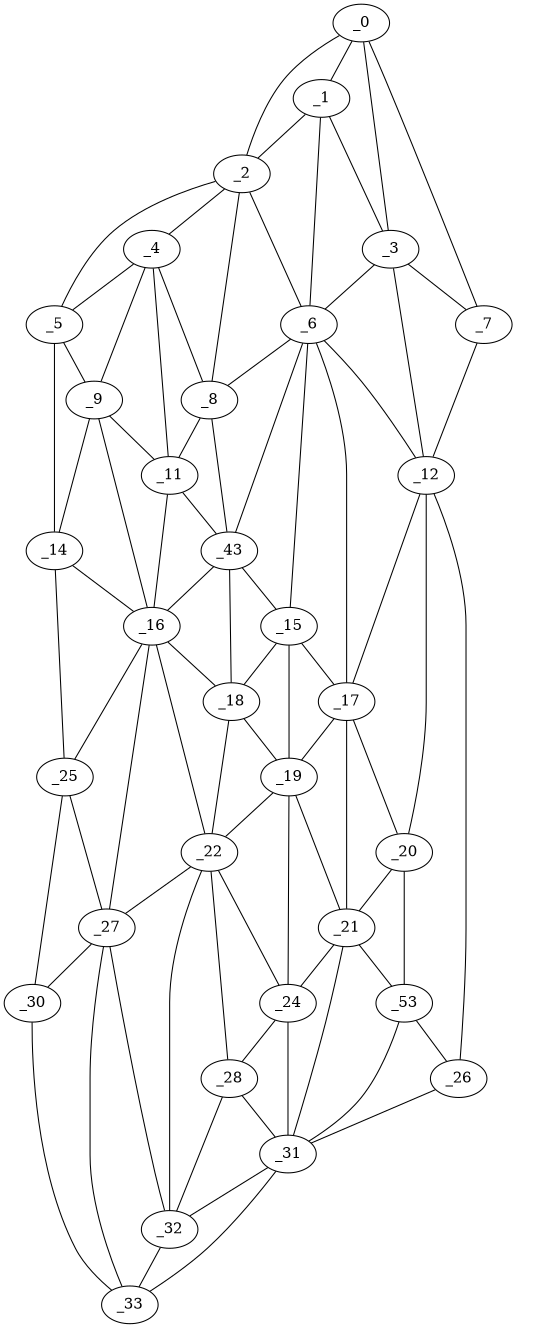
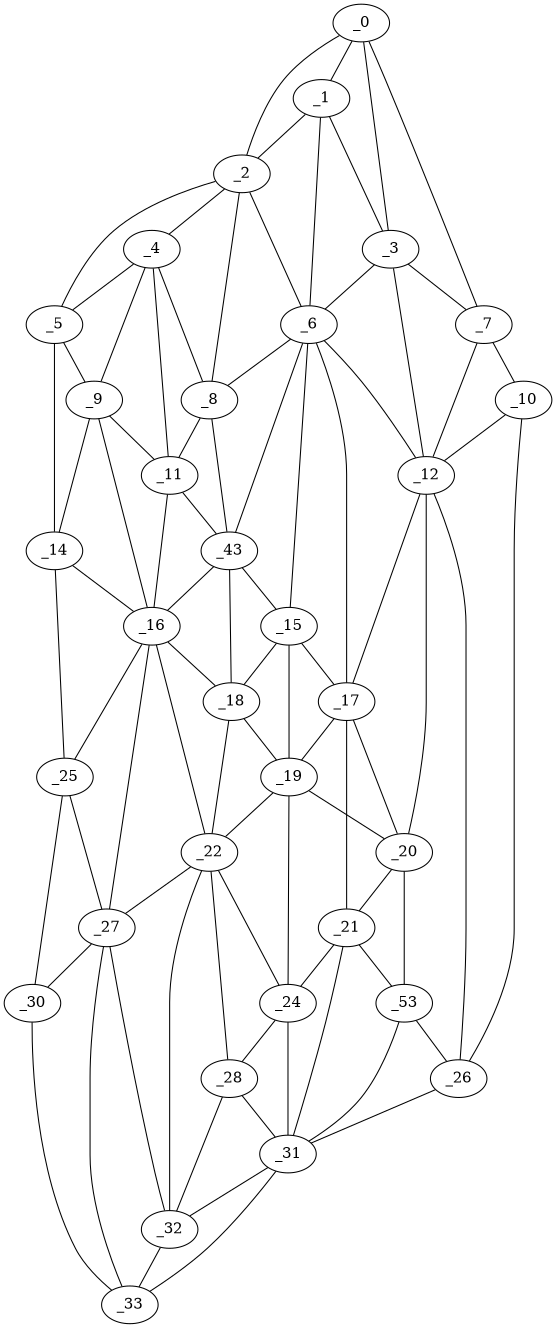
node "_10": added
edge "_19" -- "_21": now "_19" -- "_20"
